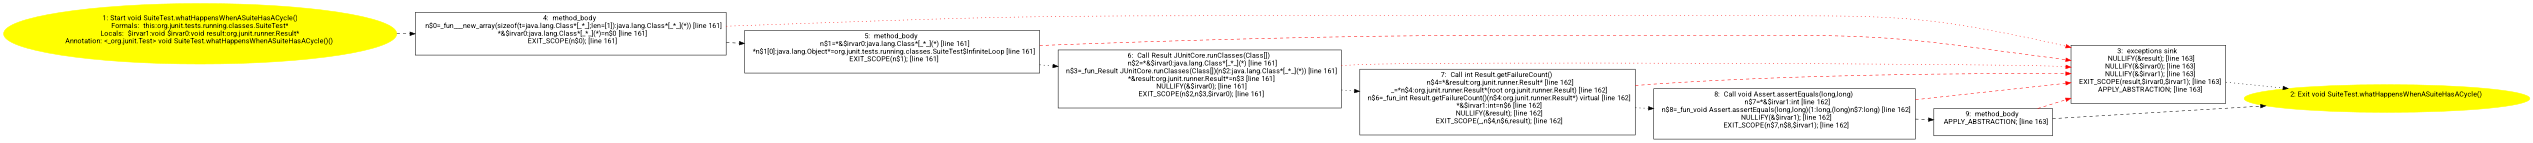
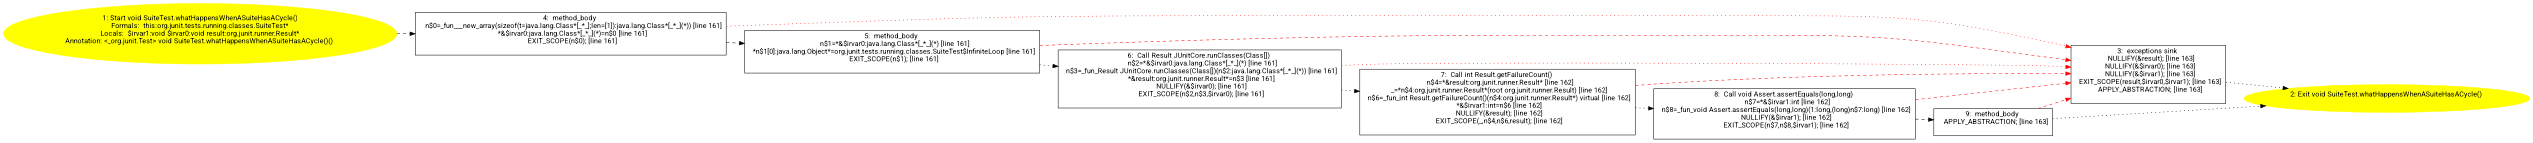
edge "9:  method_body APPLY_ABSTRACTION; [line 163]" -> "2: Exit void SuiteTest.whatHappensWhenASuiteHasACycle()": style dashed -> dotted
